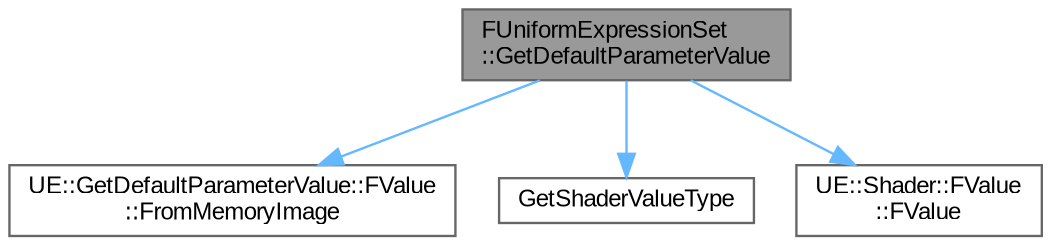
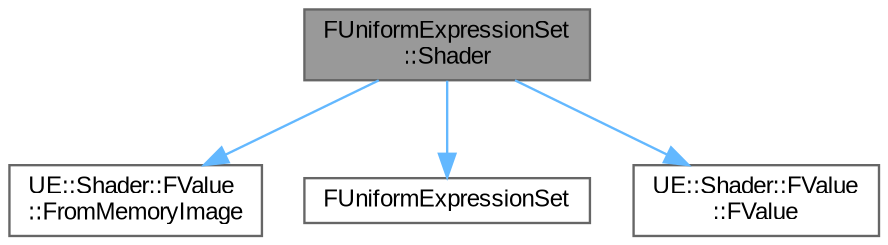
node "FUniformExpressionSet ::GetDefaultParameterValue": label "FUniformExpressionSet ::GetDefaultParameterValue" -> "FUniformExpressionSet ::Shader"
node "UE::GetDefaultParameterValue::FValue ::FromMemoryImage": label "UE::GetDefaultParameterValue::FValue ::FromMemoryImage" -> "UE::Shader::FValue ::FromMemoryImage"
node "GetShaderValueType": label "GetShaderValueType" -> "FUniformExpressionSet"
